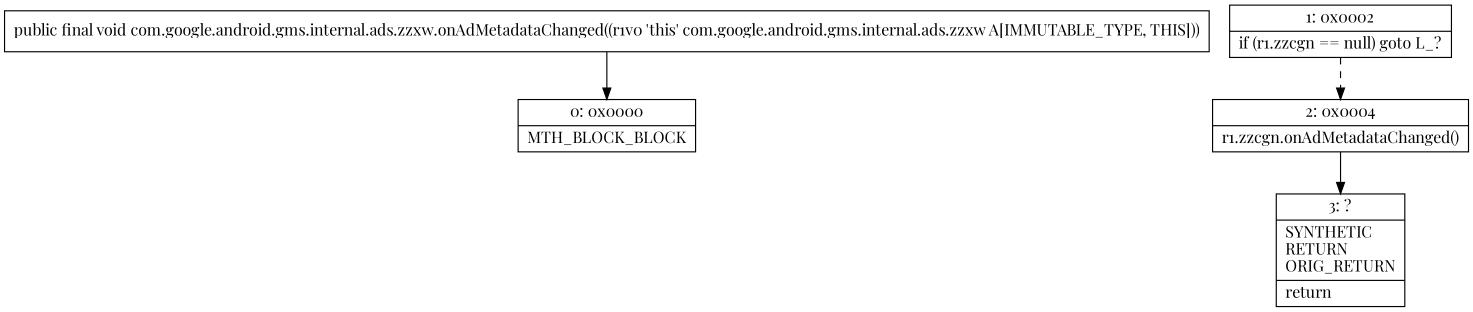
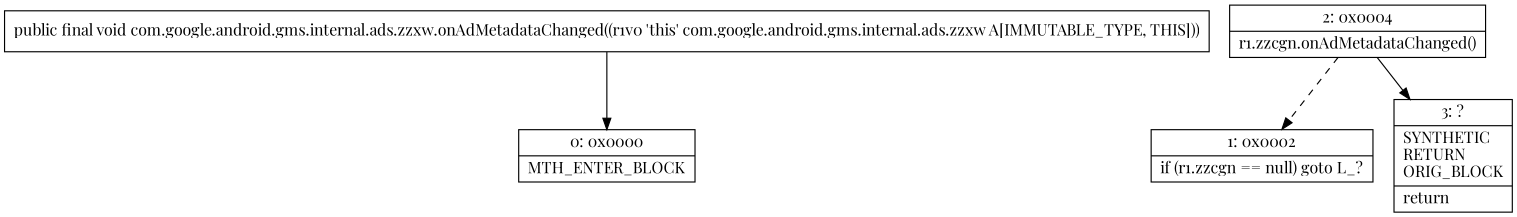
edge "1: 0x0002" -> "2: 0x0004": reversed
node "0: 0x0000": text "MTH_BLOCK_BLOCK" -> "MTH_ENTER_BLOCK"
node "3: ?": text "ORIG_RETURN" -> "ORIG_BLOCK"
